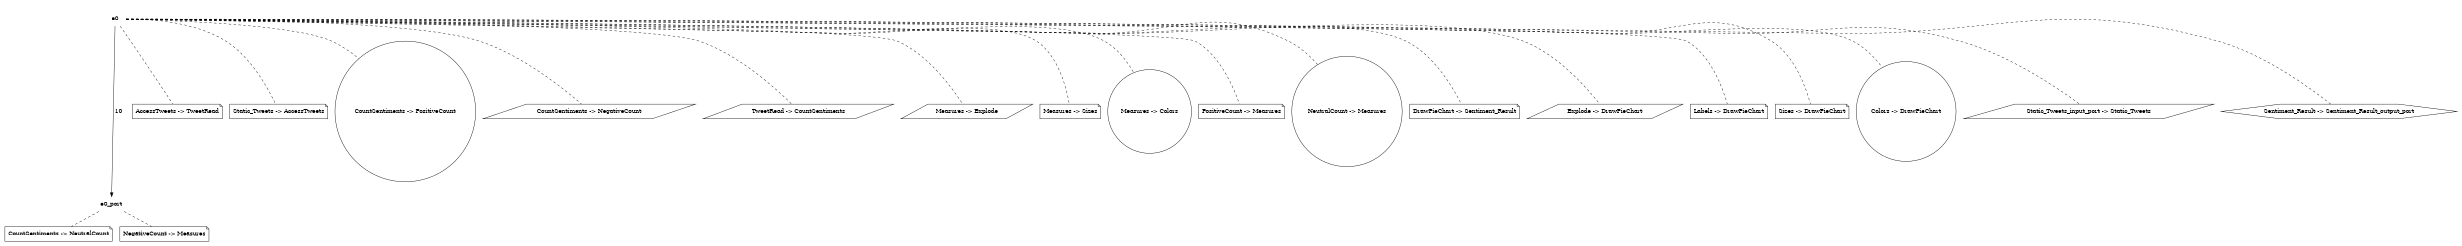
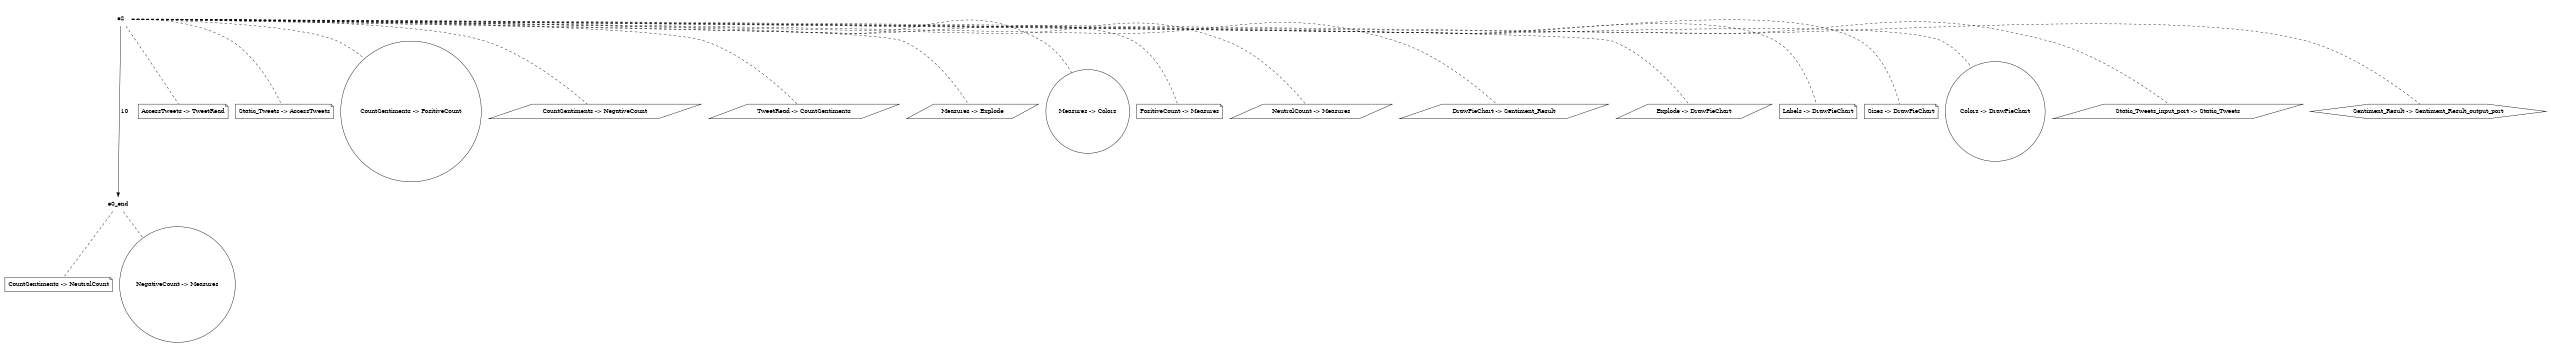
node "e0": label "e0" -> "e2"
node "Measures -> Sizes": removed
node "NeutralCount -> Measures": shape circle -> parallelogram
node "DrawPieChart -> Sentiment_Result": shape note -> parallelogram
node "e0_port": label "e0_port" -> "e0_end"
node "NegativeCount -> Measures": shape note -> circle
